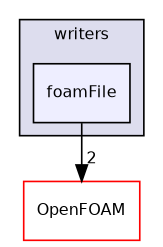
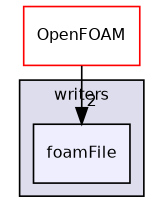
edge "foamFile" -> "OpenFOAM": reversed
